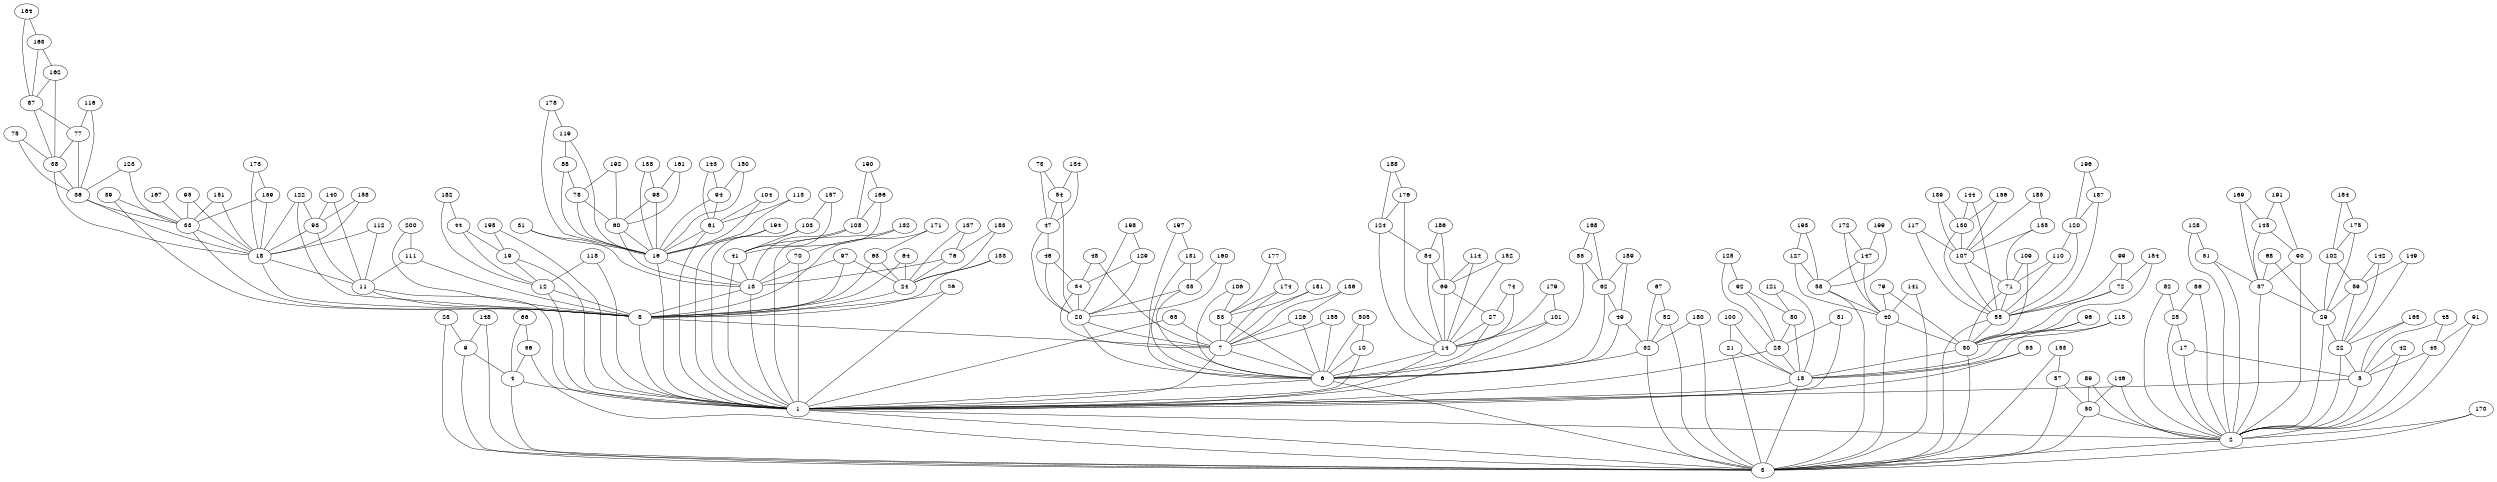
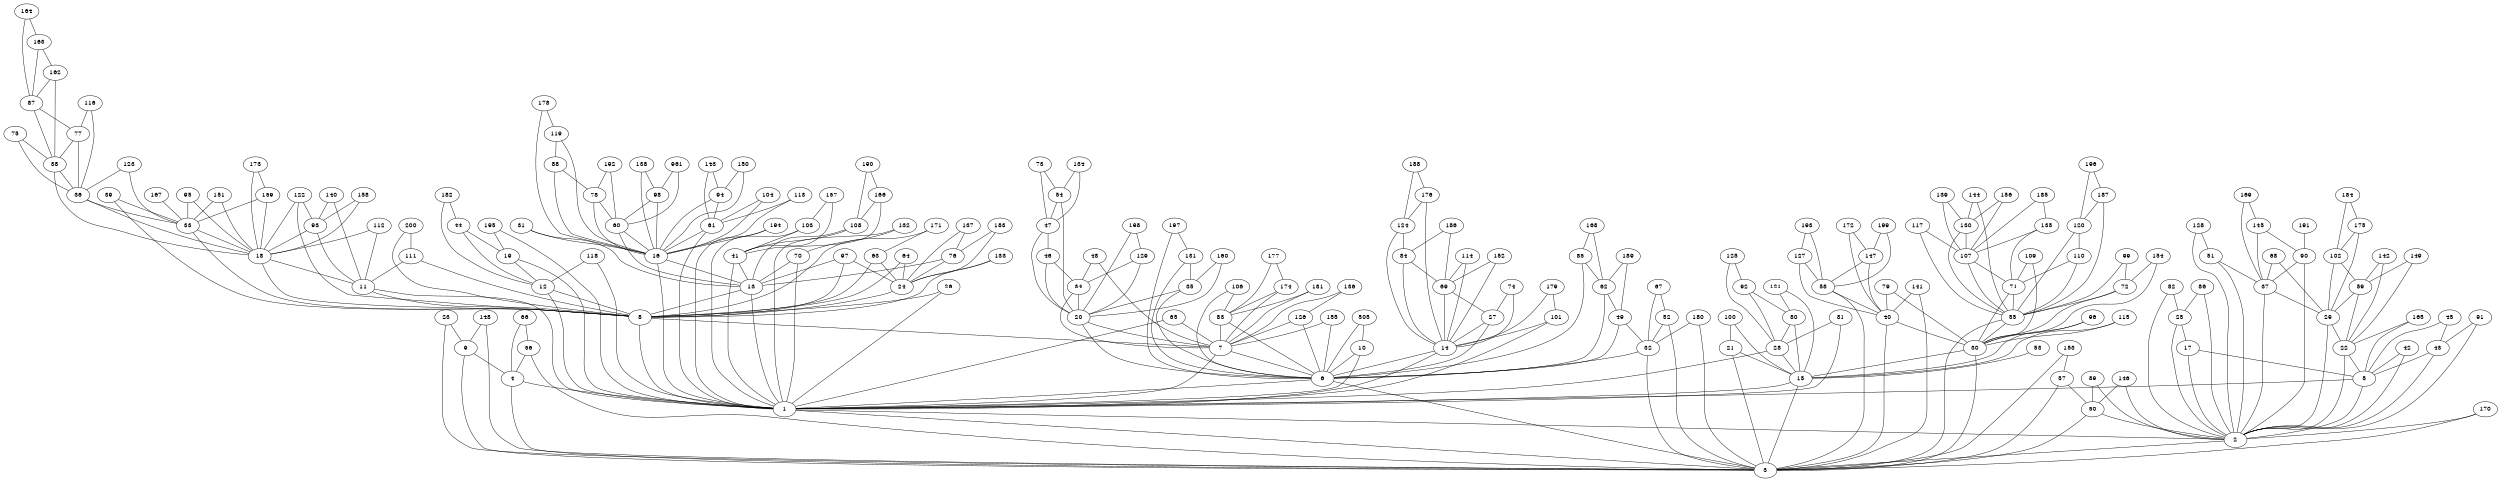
node "161": label "161" -> "961"
edge "191" -- "145": removed
edge "53" -- "1": removed
